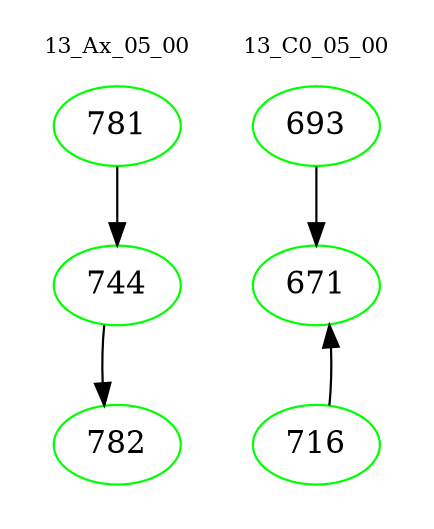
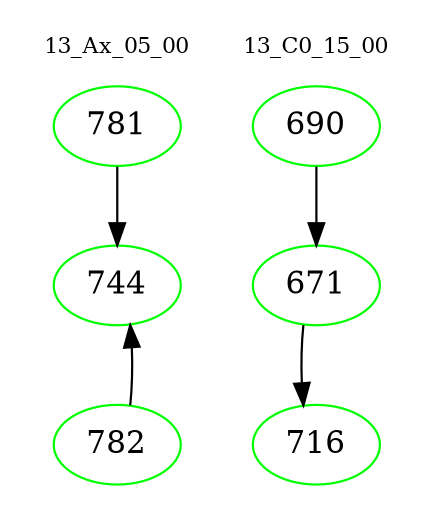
cluster "13_C0_05_00": label "13_C0_05_00" -> "13_C0_15_00"
node "693": label "693" -> "690"
edge "744" -> "782": reversed
edge "716" -> "671": reversed
